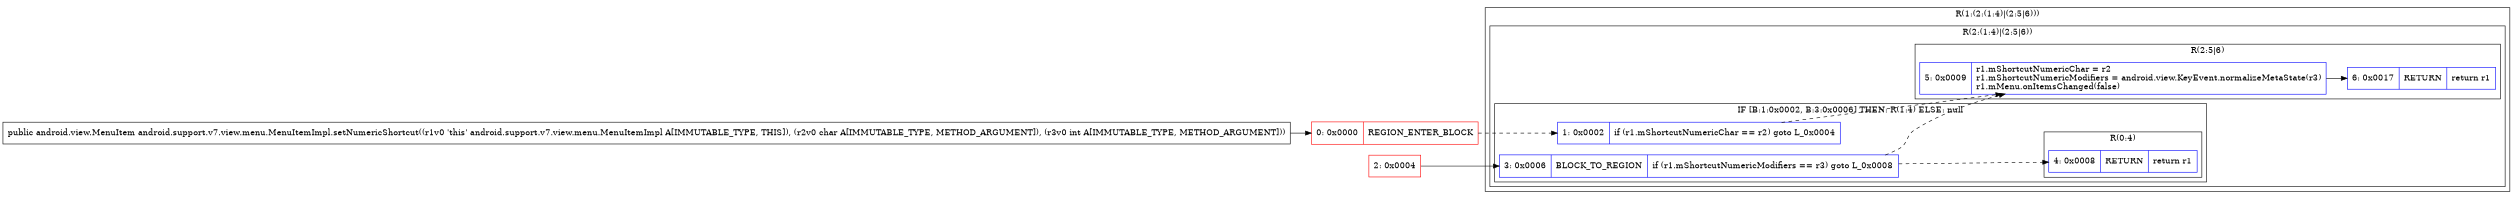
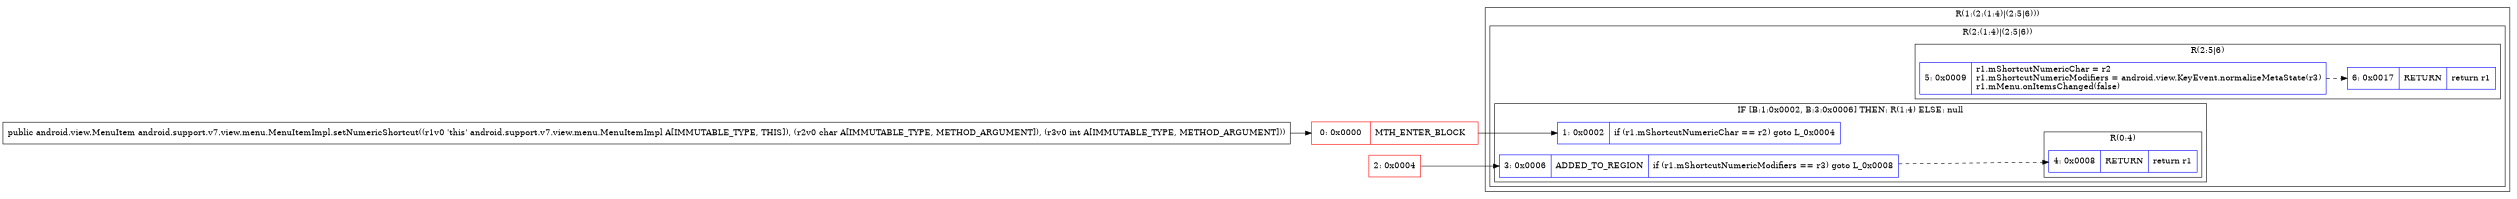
edge "5: 0x0009" -> "6: 0x0017": style solid -> dashed
edge "1: 0x0002" -> "5: 0x0009": removed
edge "3: 0x0006" -> "5: 0x0009": removed
node "0: 0x0000": text "REGION_ENTER_BLOCK" -> "MTH_ENTER_BLOCK"
edge "0: 0x0000" -> "1: 0x0002": style dashed -> solid
node "3: 0x0006": text "BLOCK_TO_REGION" -> "ADDED_TO_REGION"
